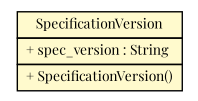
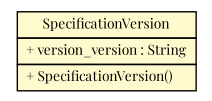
node "SpecificationVersion": text "+ spec_version : String" -> "+ version_version : String"
